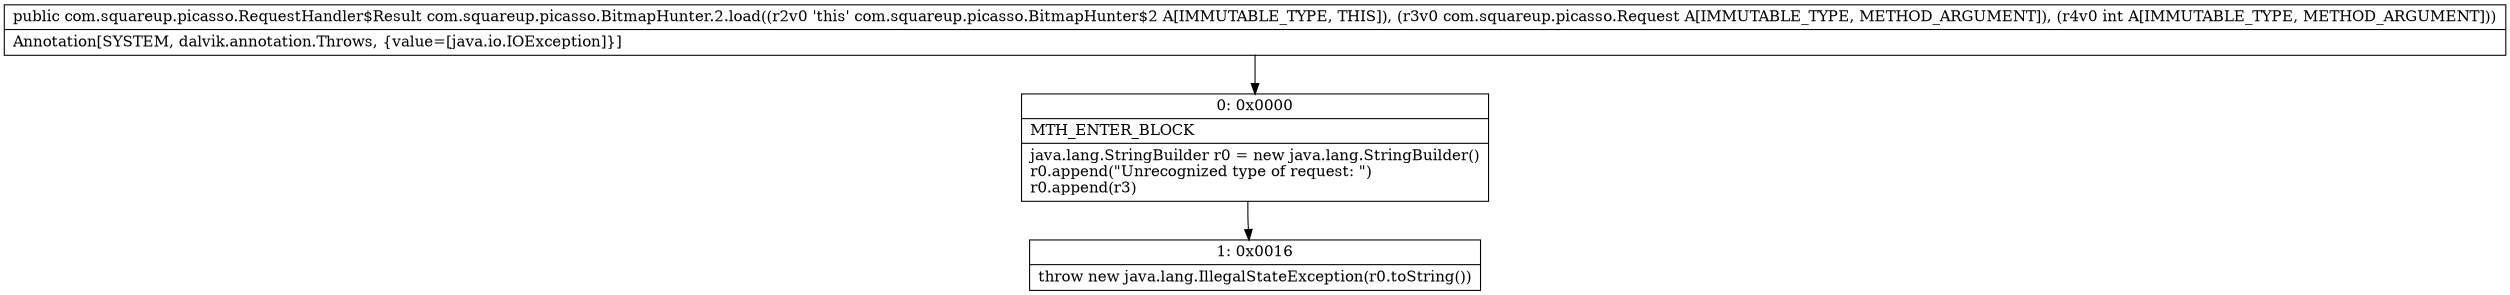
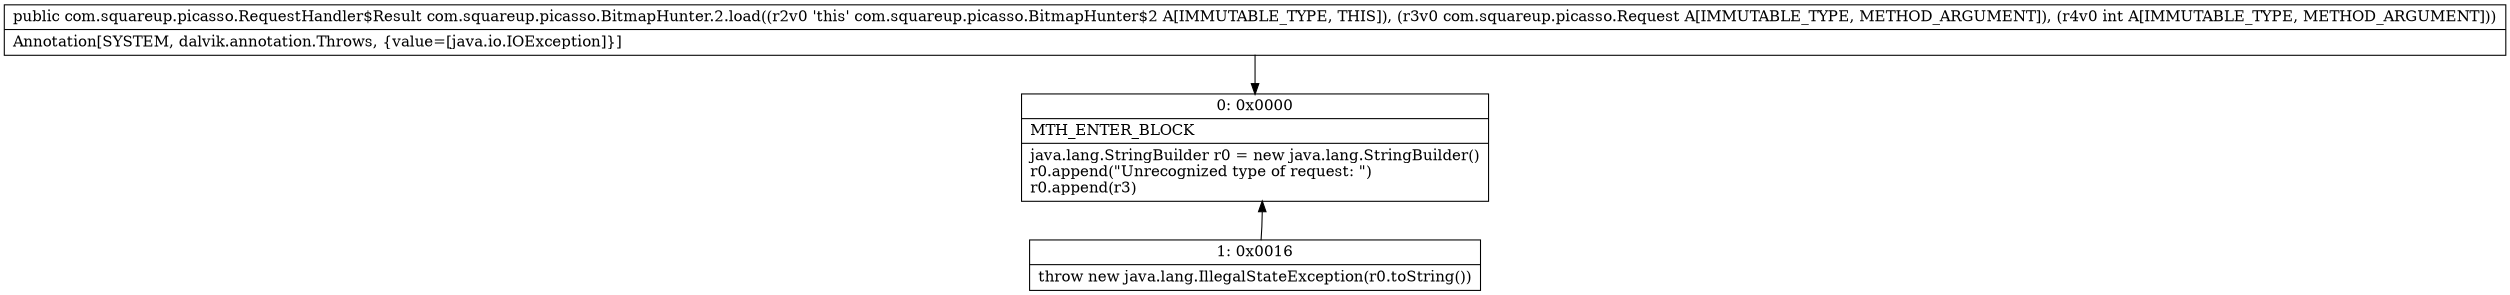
edge "0: 0x0000" -> "1: 0x0016": reversed
